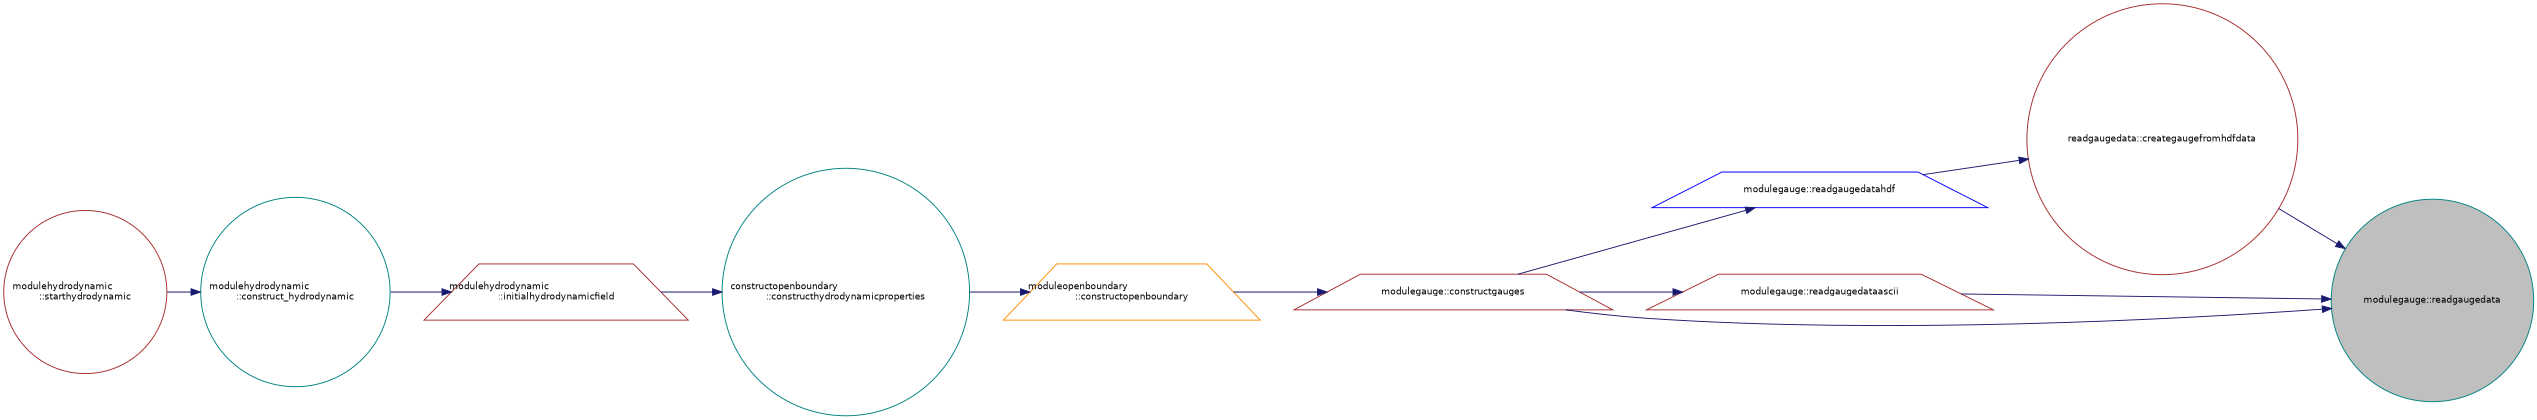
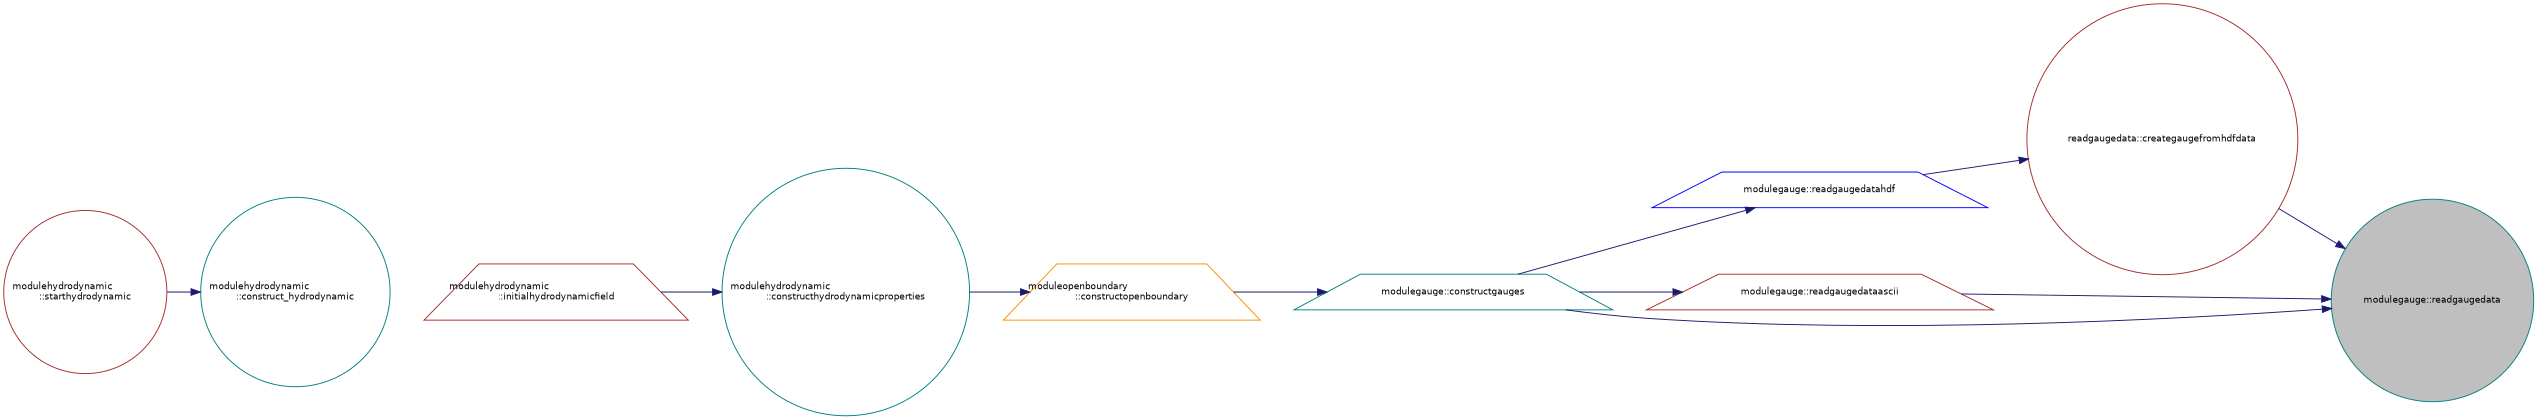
edge "modulehydrodynamic ::construct_hydrodynamic" -> "modulehydrodynamic ::initialhydrodynamicfield": removed
node "constructopenboundary ::constructhydrodynamicproperties": label "constructopenboundary ::constructhydrodynamicproperties" -> "modulehydrodynamic ::constructhydrodynamicproperties"
node "modulegauge::constructgauges": color brown -> teal
